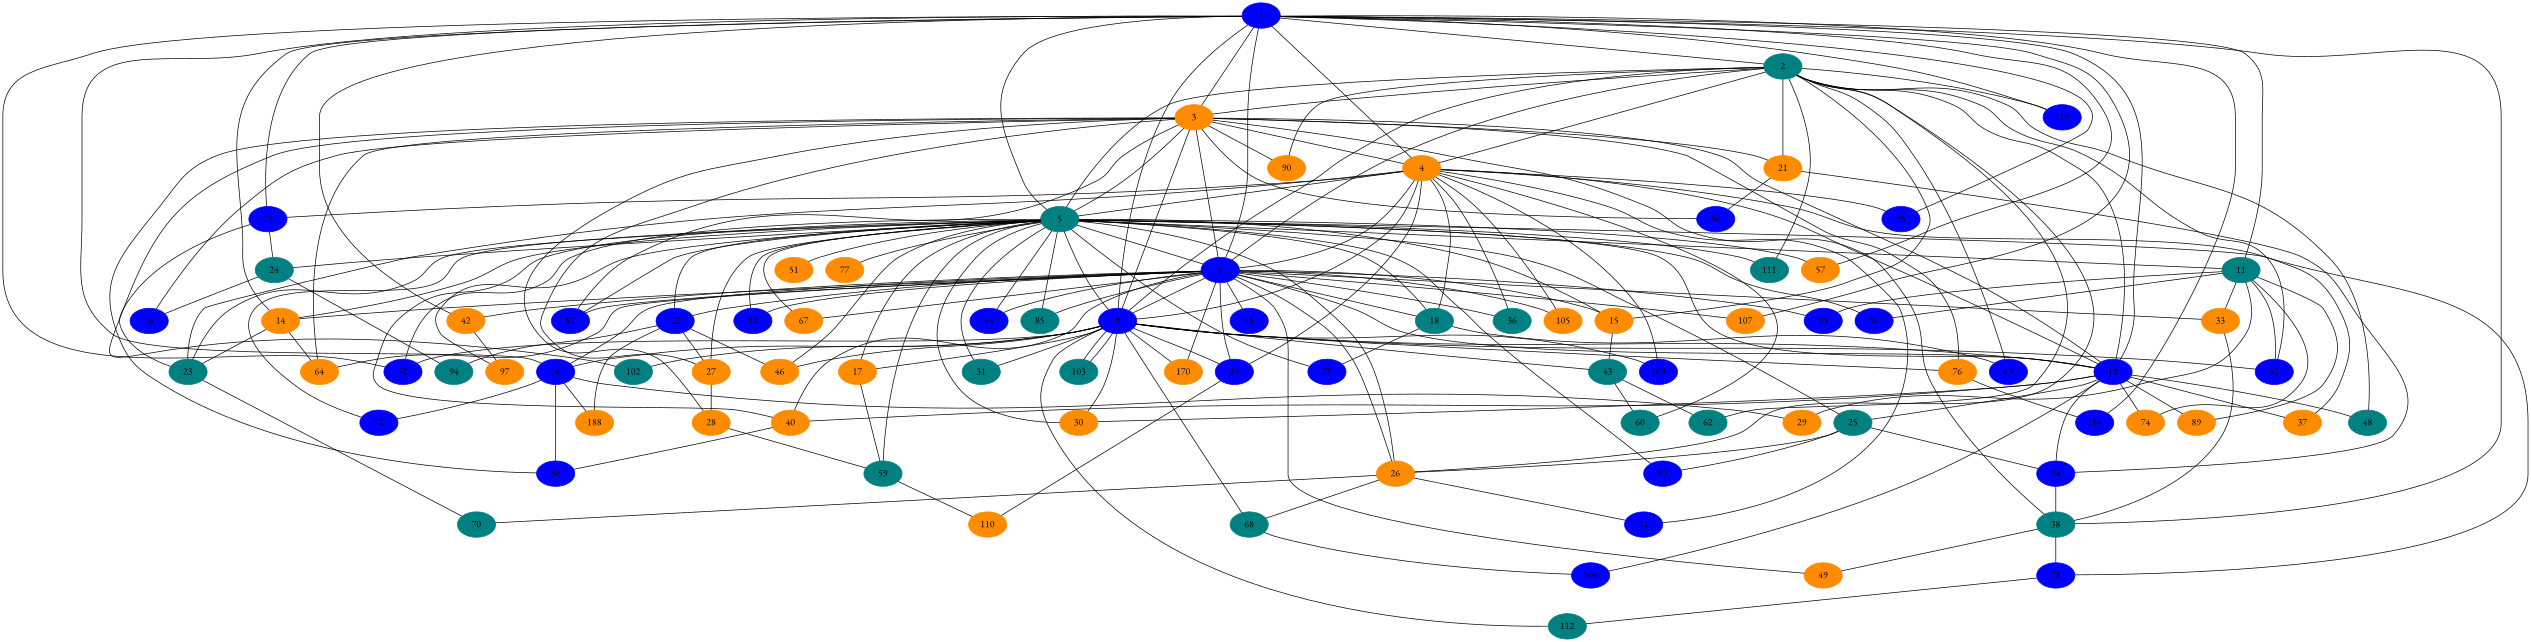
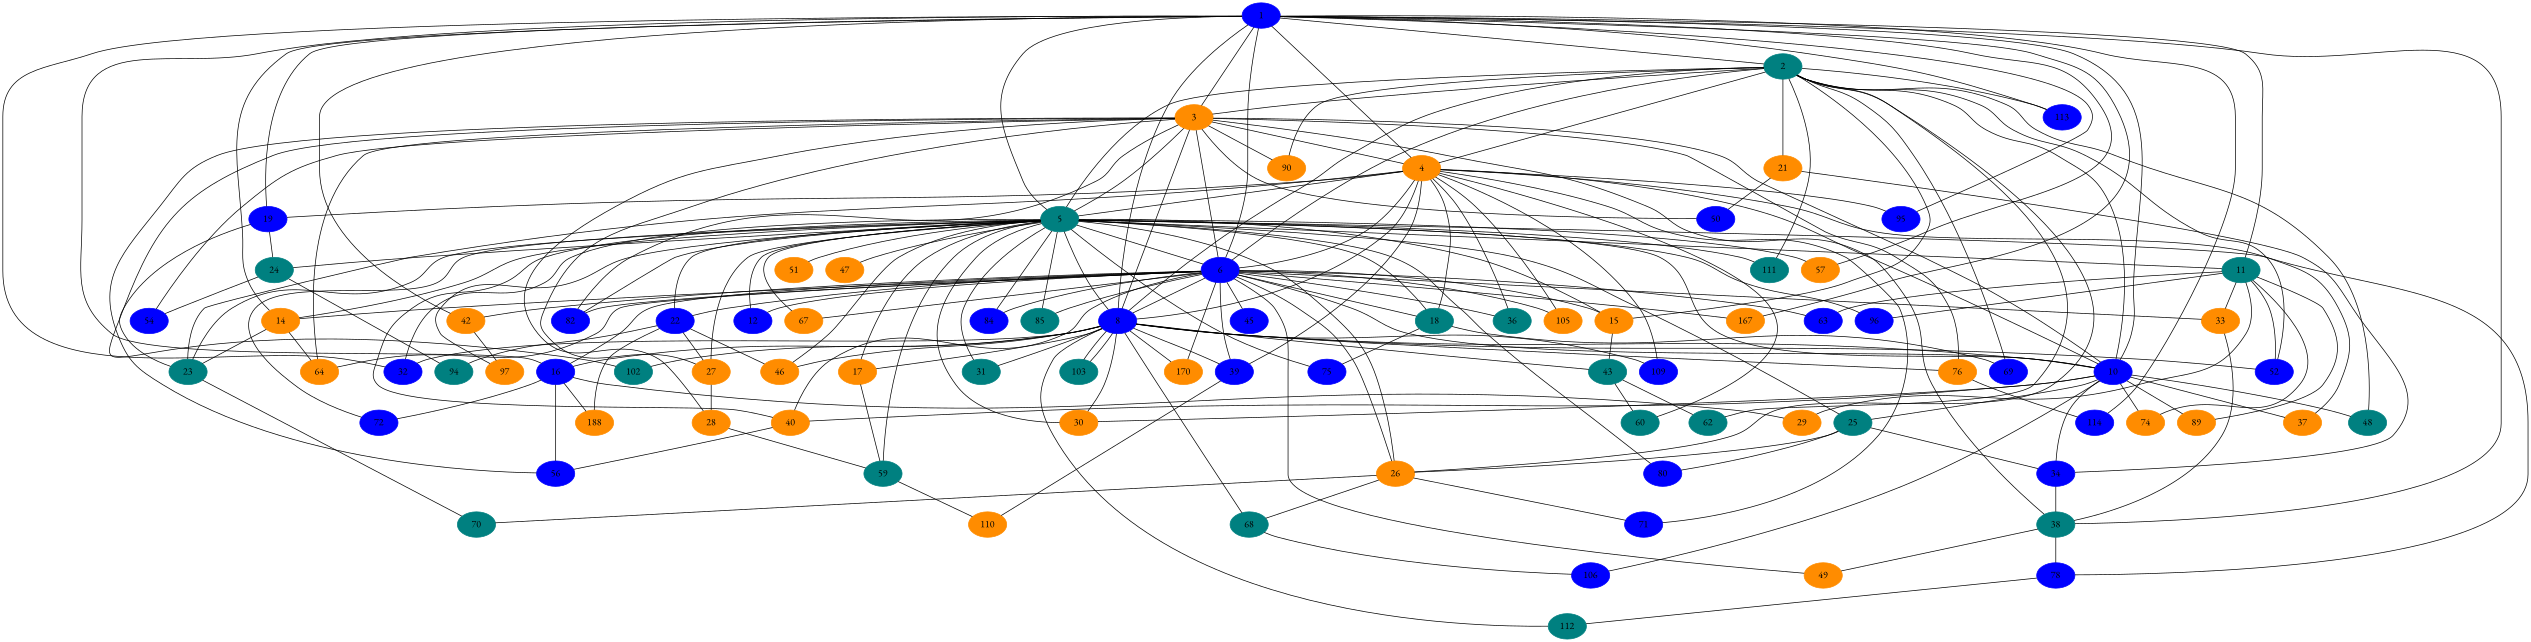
edge "3" -- "21": removed
node "77": label "77" -> "47"
node "107": label "107" -> "167"
